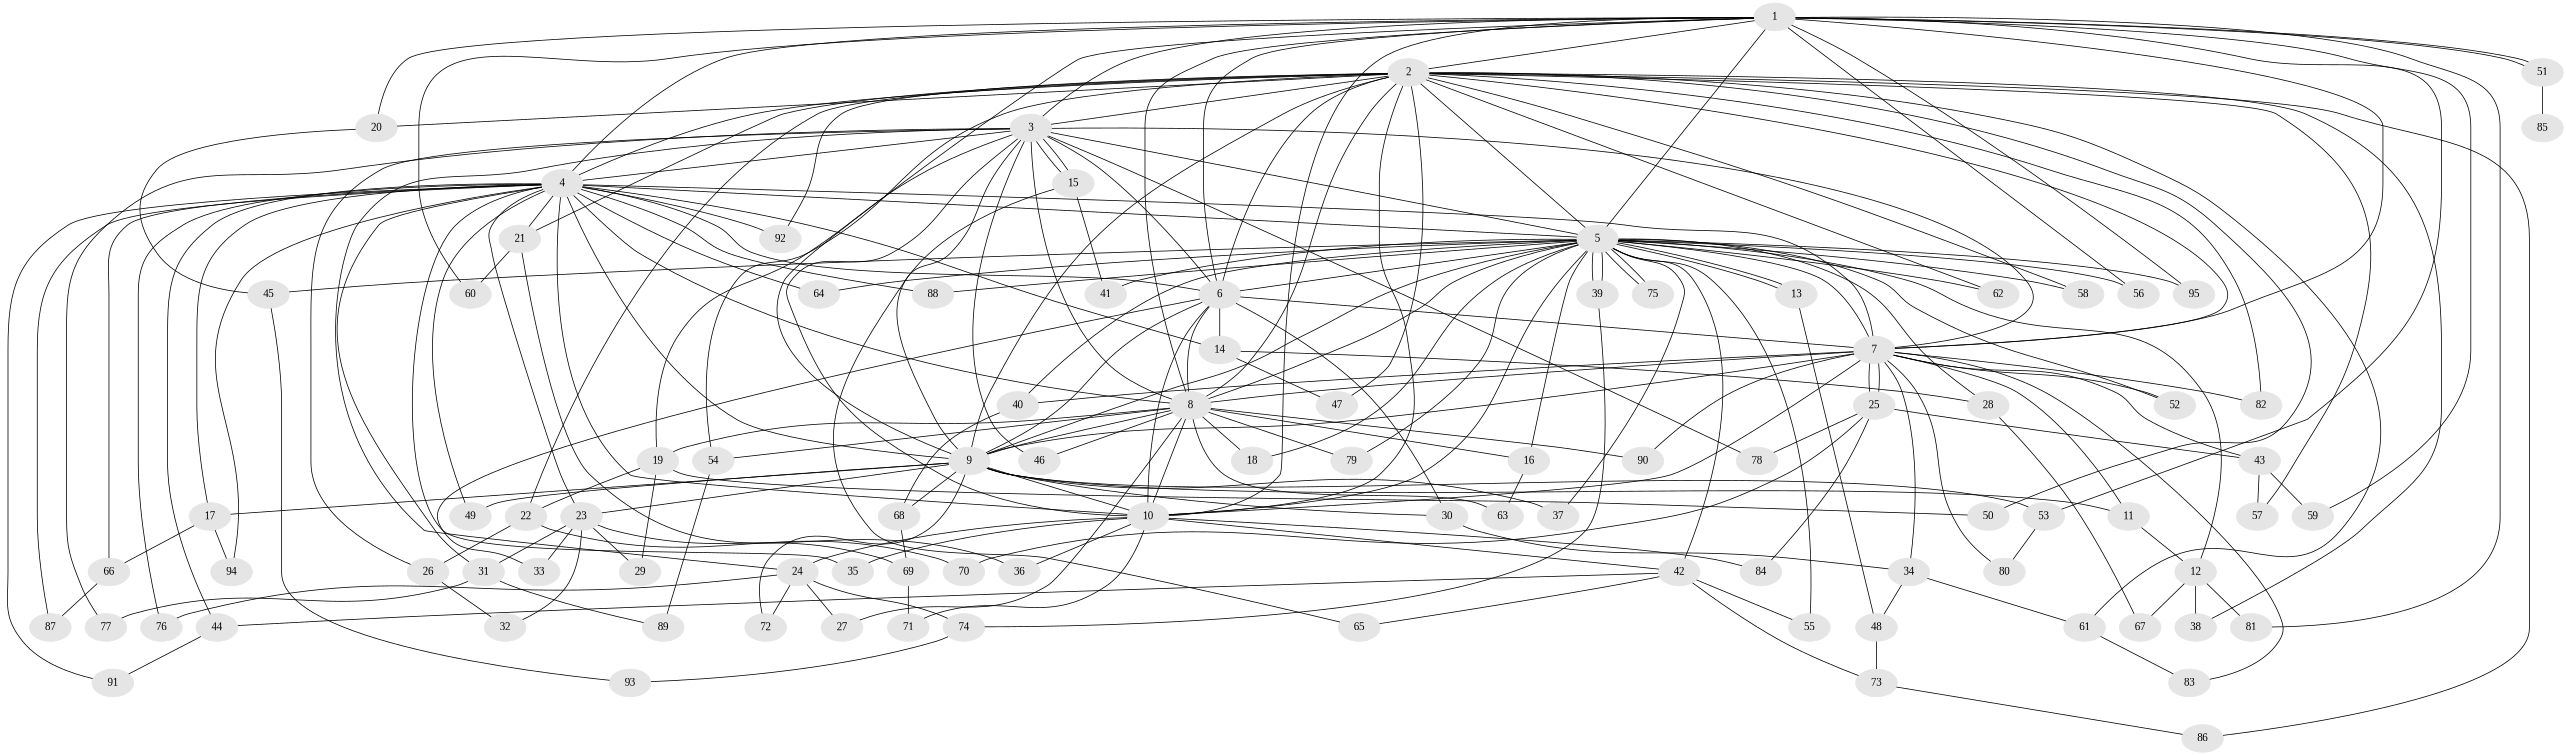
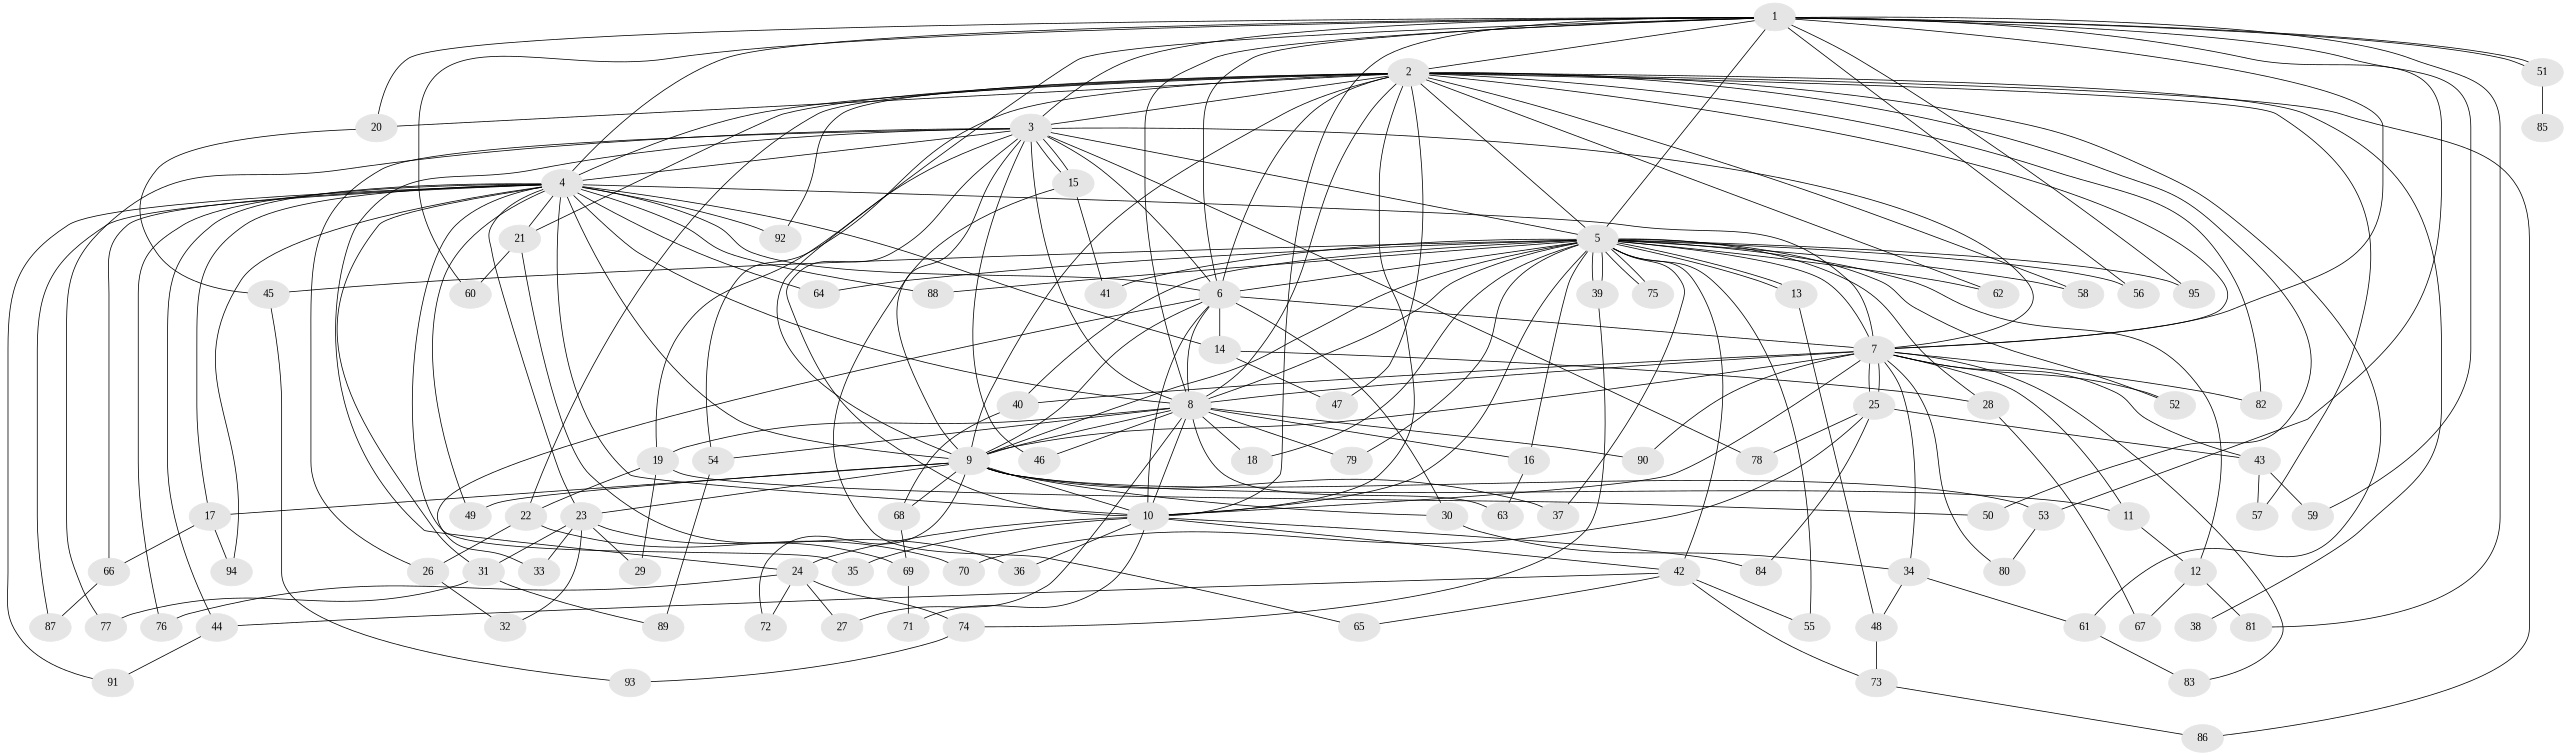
edge "4" -- "5": removed
edge "12" -- "38": removed
